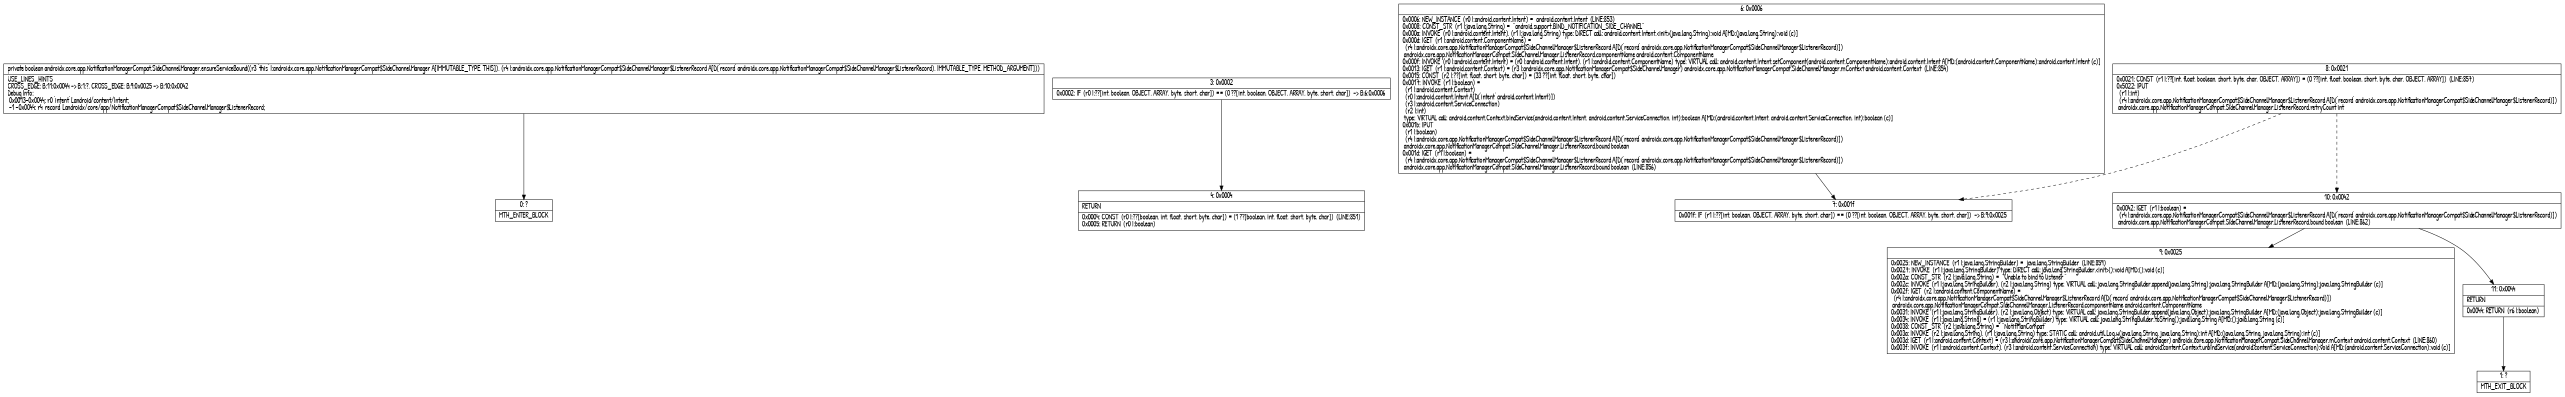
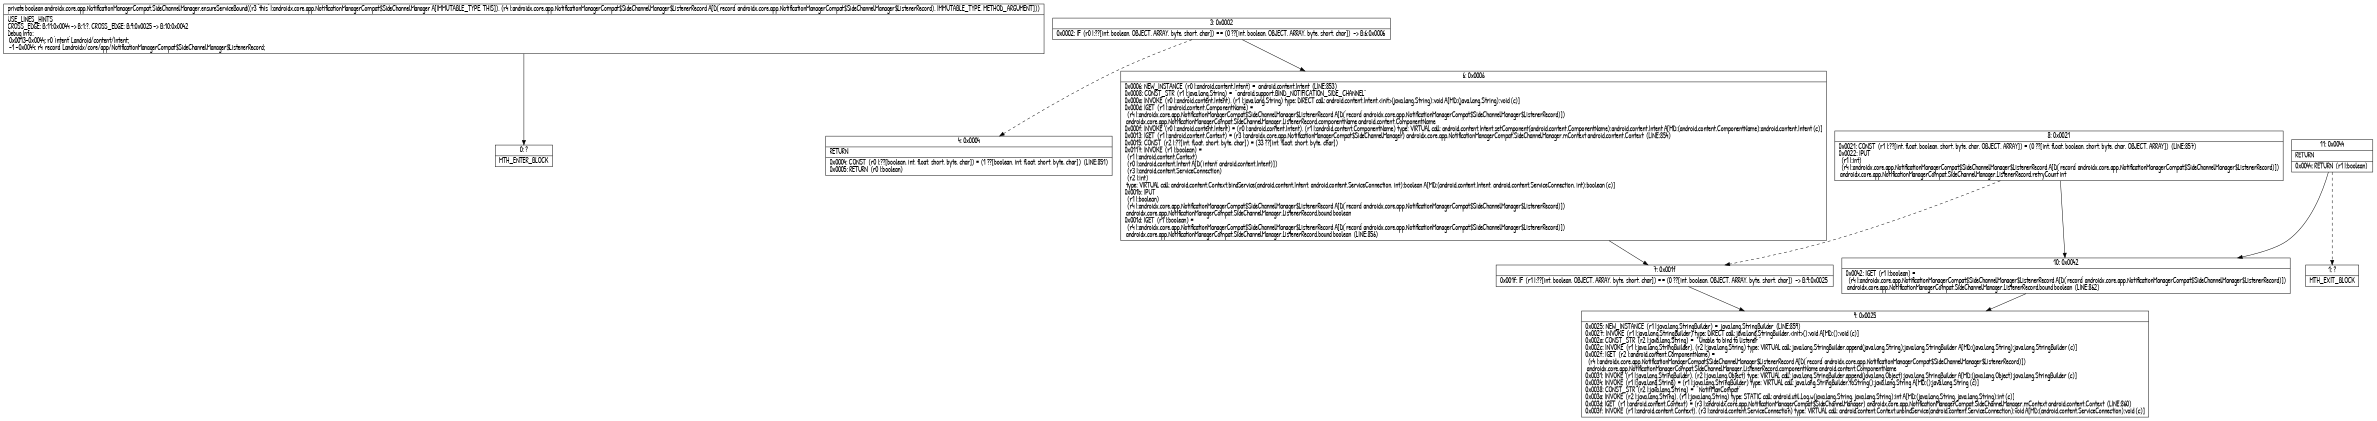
edge "3: 0x0002" -> "6: 0x0006": added
node "6: 0x0006": text "0x0017: INVOKE  (r1 I:boolean) =" -> "0x0117: INVOKE  (r1 I:boolean) ="
node "8: 0x0021": text "0x5022: IPUT" -> "0x0022: IPUT"
edge "3: 0x0002" -> "4: 0x0004": style solid -> dashed
edge "8: 0x0021" -> "10: 0x0042": style dashed -> solid
edge "10: 0x0042" -> "11: 0x0044": reversed
edge "7: 0x001f" -> "9: 0x0025": added
node "11: 0x0044": text "0x0044: RETURN  (r6 I:boolean)" -> "0x0044: RETURN  (r1 I:boolean)"
edge "11: 0x0044" -> "1: ?": style solid -> dashed
